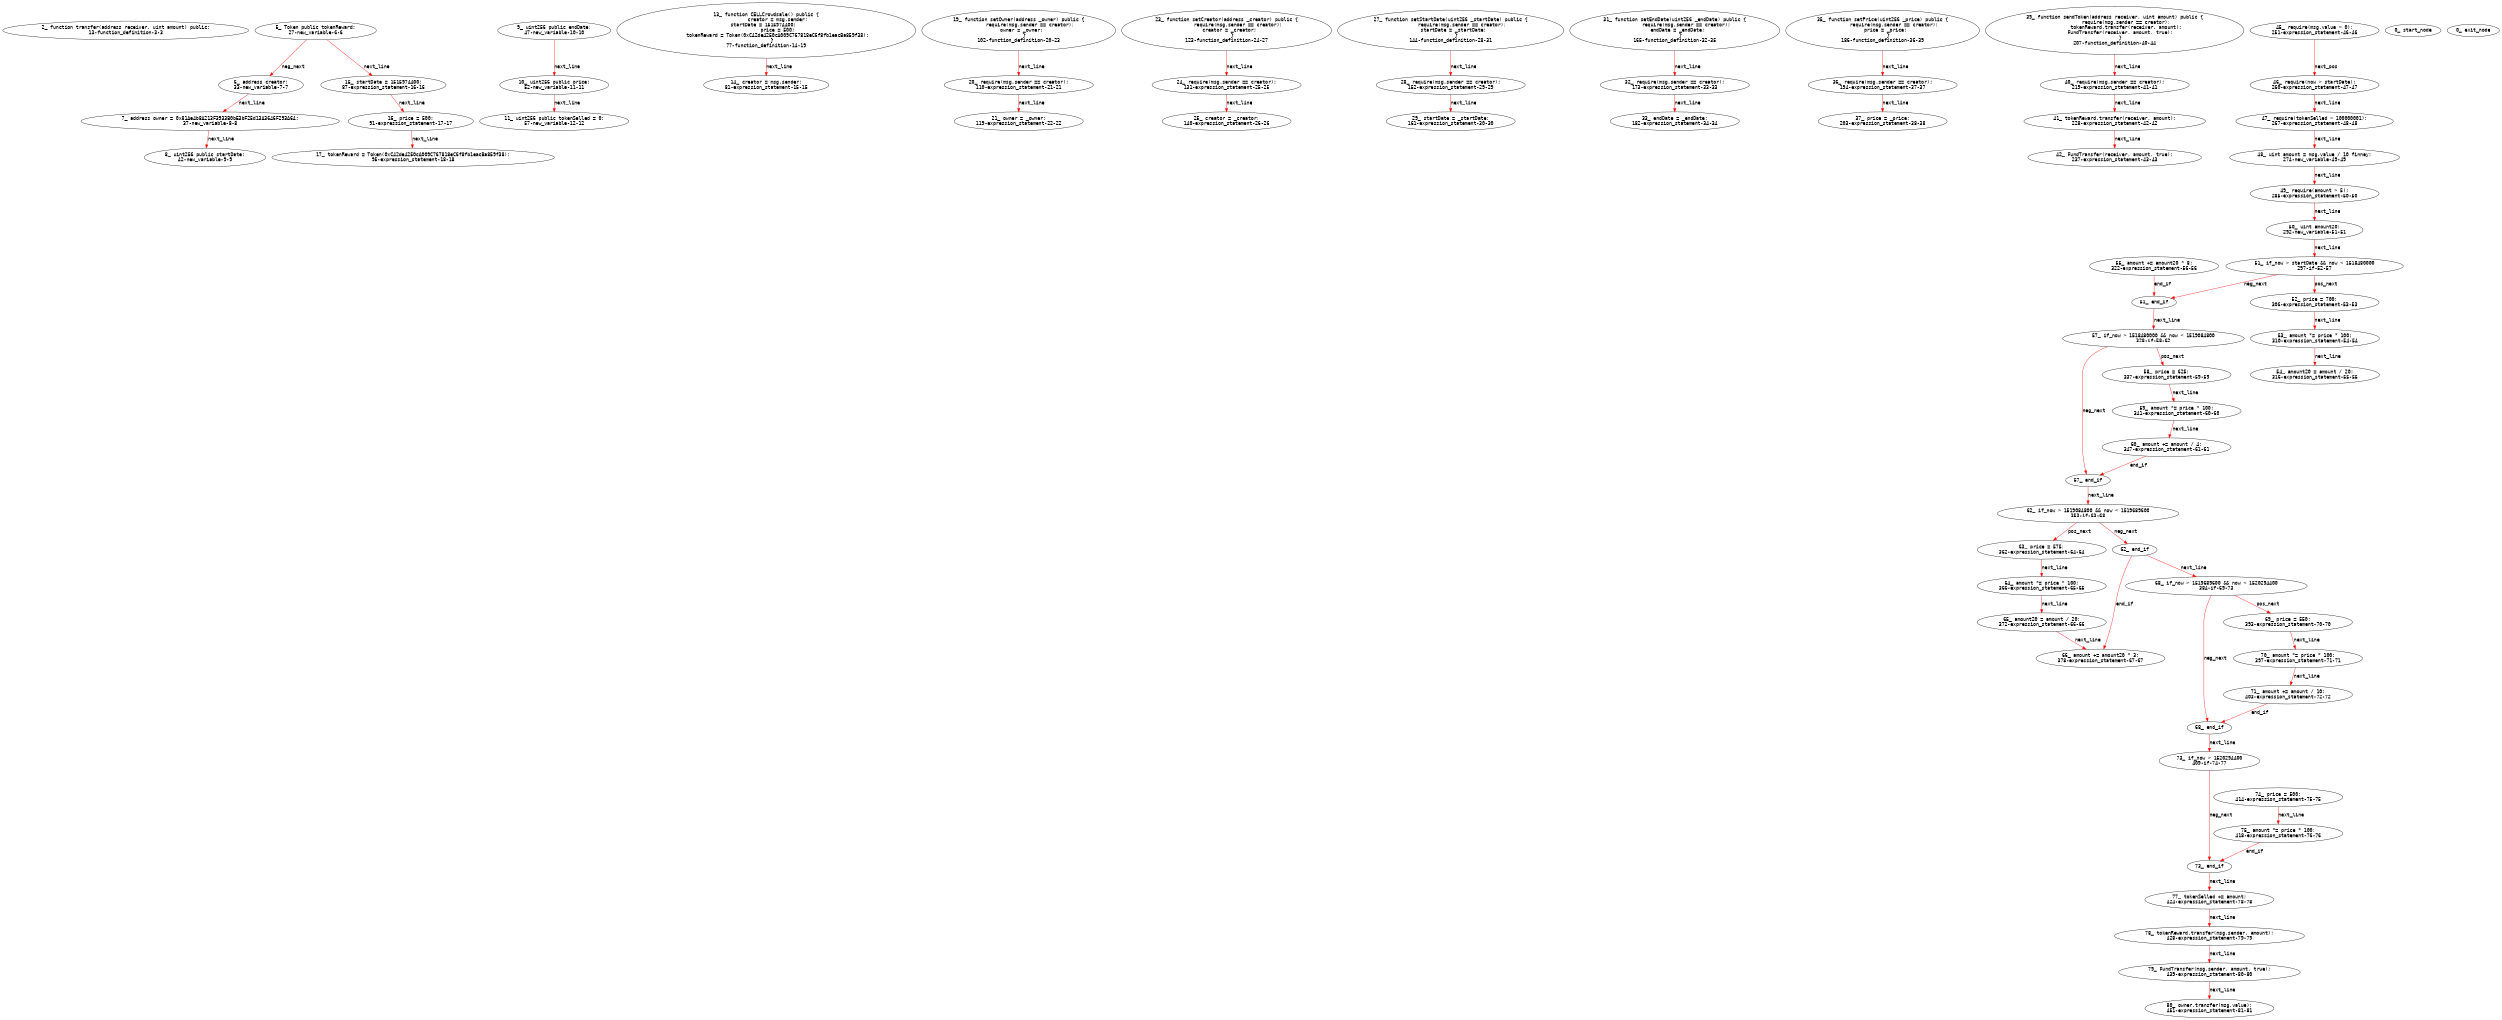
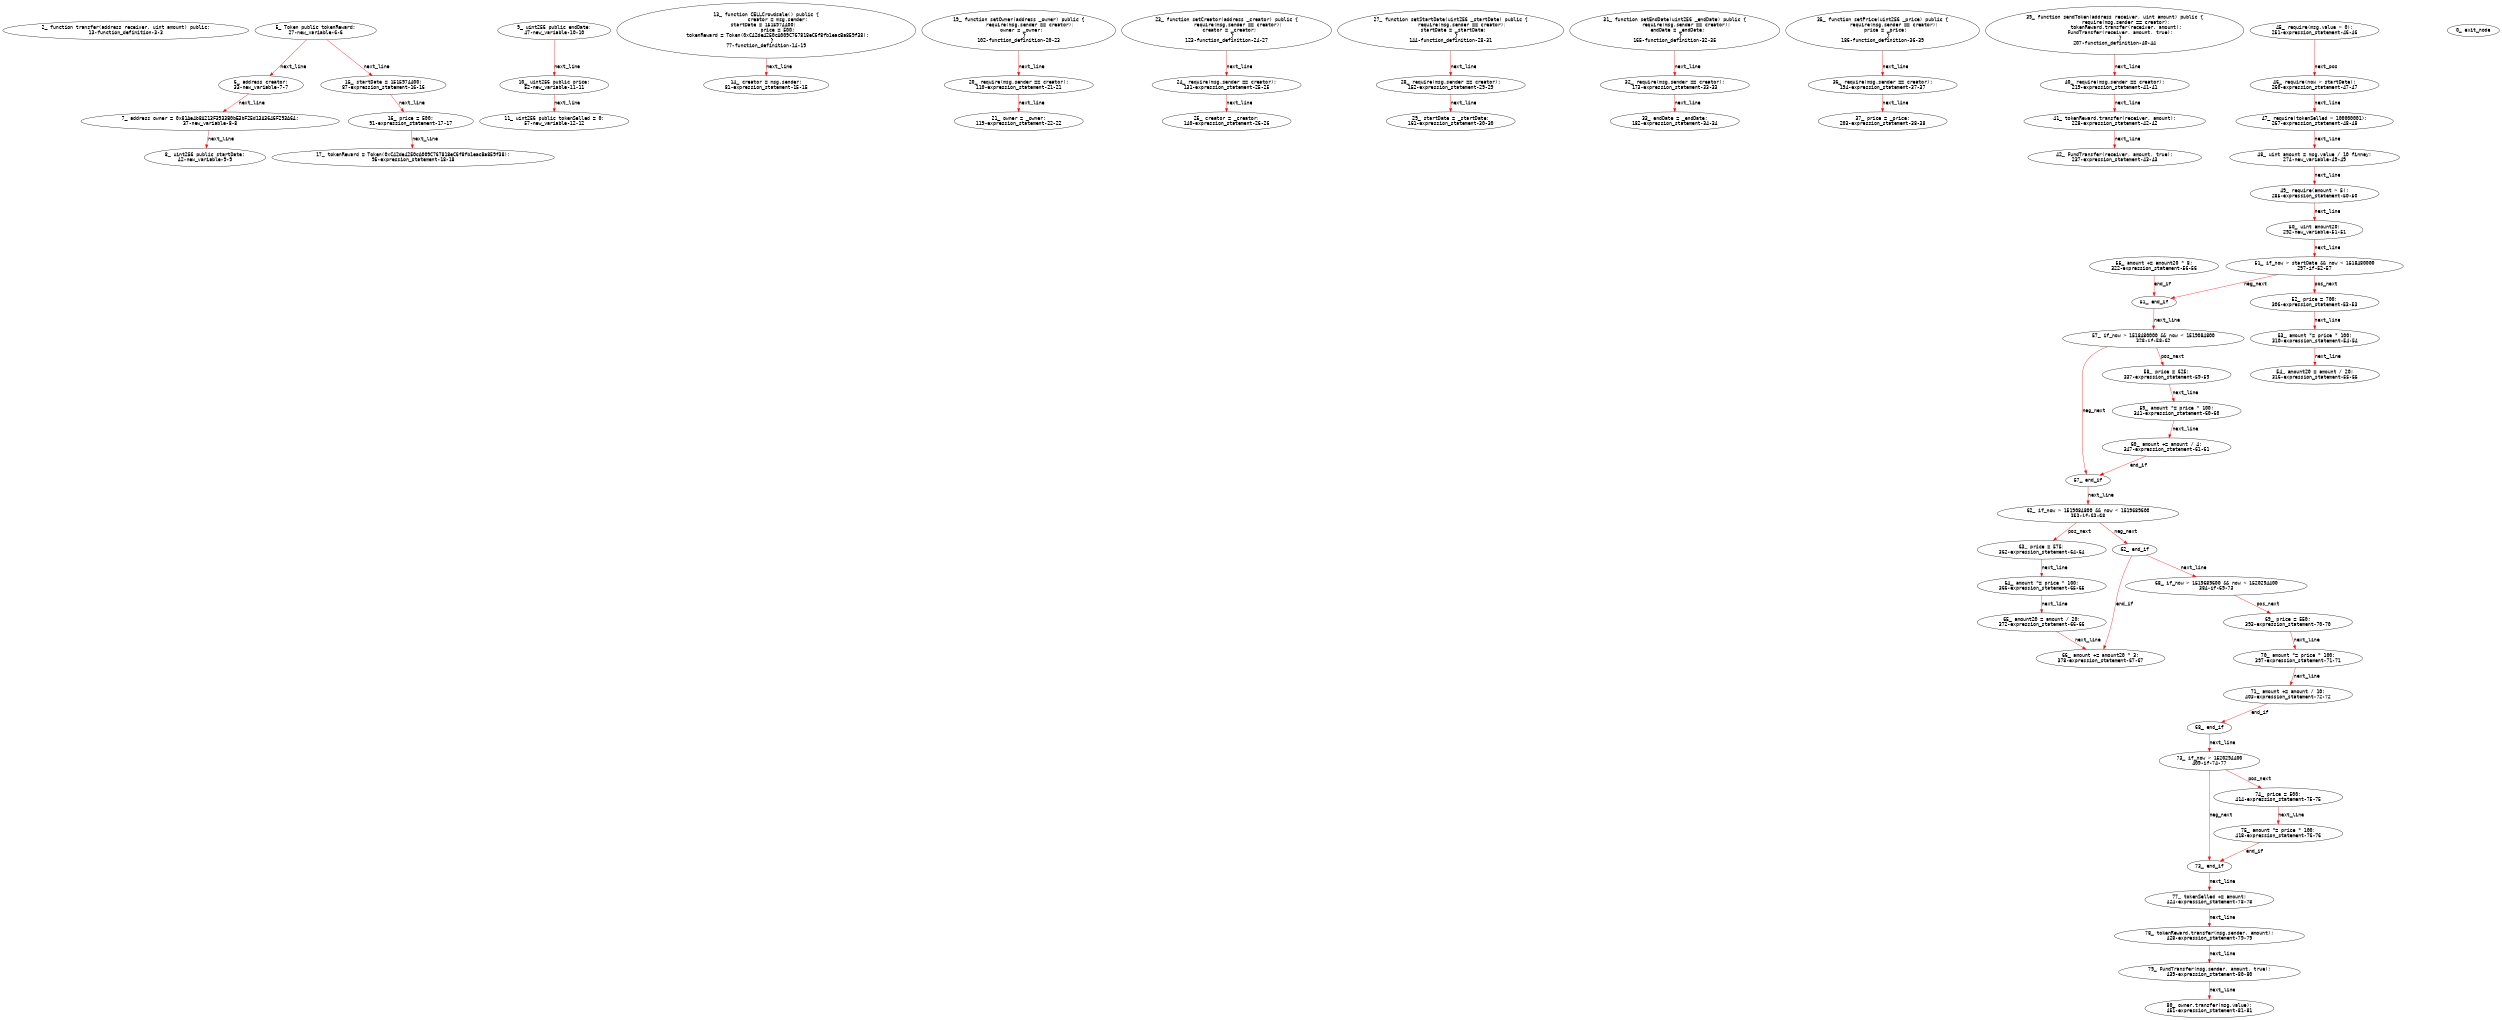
node "0_ start_node": removed
edge "5_ Token public tokenReward; 27-new_variable-6-6" -> "6_ address creator; 33-new_variable-7-7": label "neg_next" -> "next_line"
edge "68_ if_now > 1519689600 && now < 1520294400 384-if-69-73" -> "68_ end_if": removed, label "neg_next"
edge "73_ if_now > 1520294400 409-if-74-77" -> "74_ price = 500; 414-expression_statement-75-75": added, label "pos_next"
